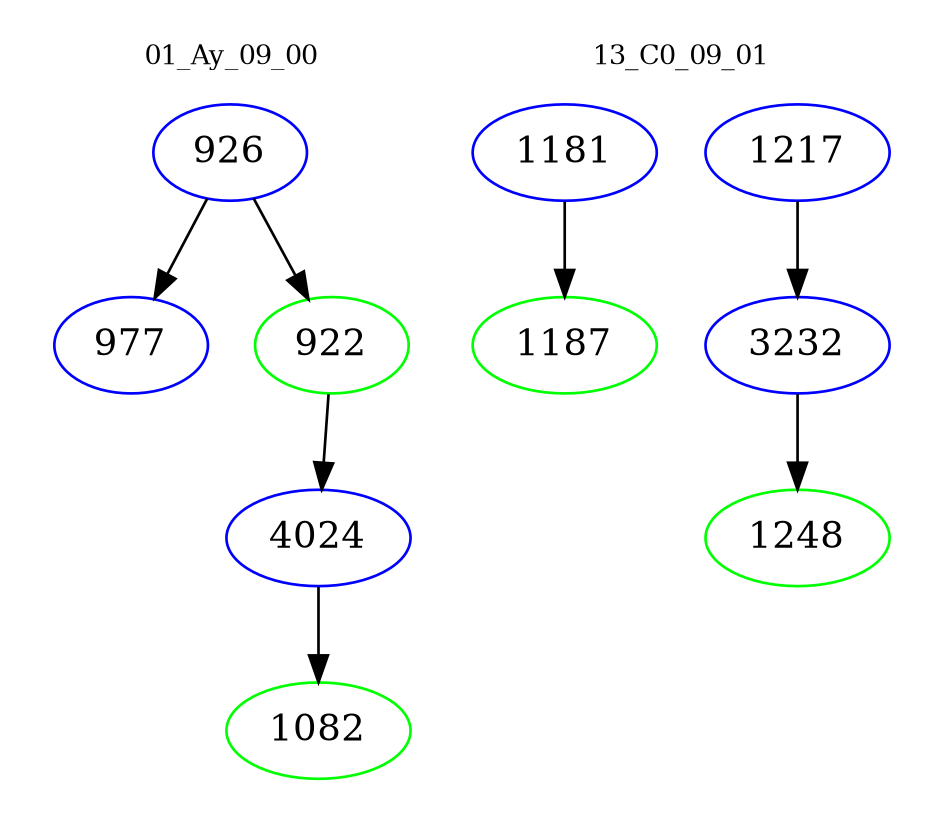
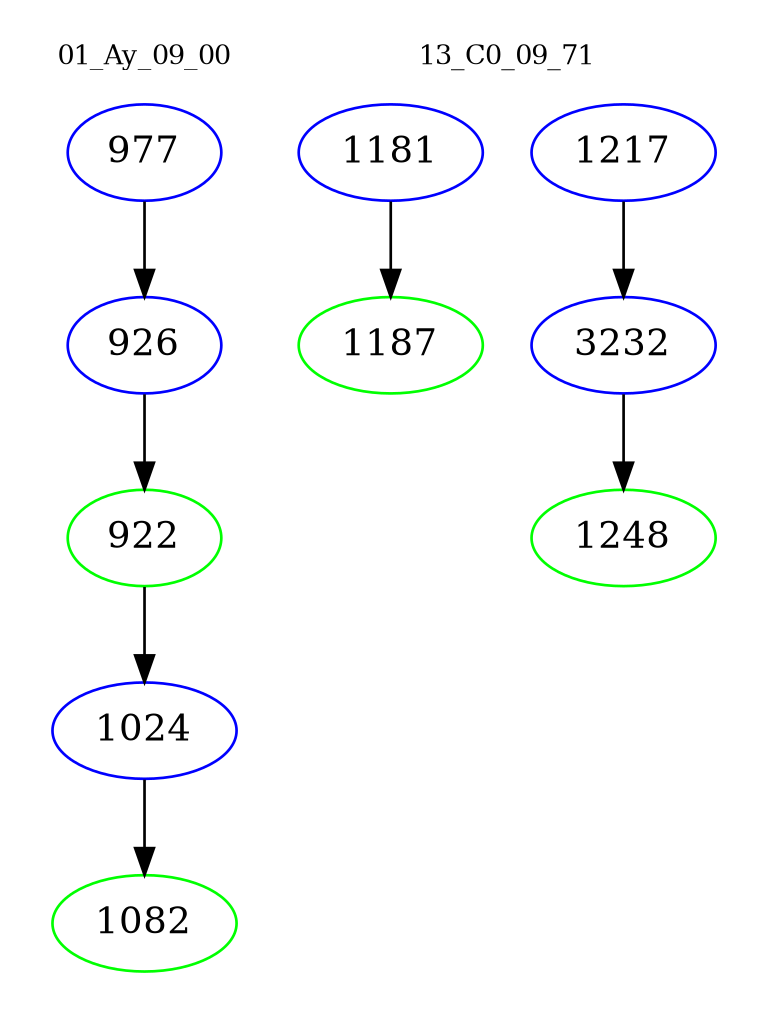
cluster "13_C0_09_01": label "13_C0_09_01" -> "13_C0_09_71"
edge "926" -> "977": reversed
node "4024": label "4024" -> "1024"
